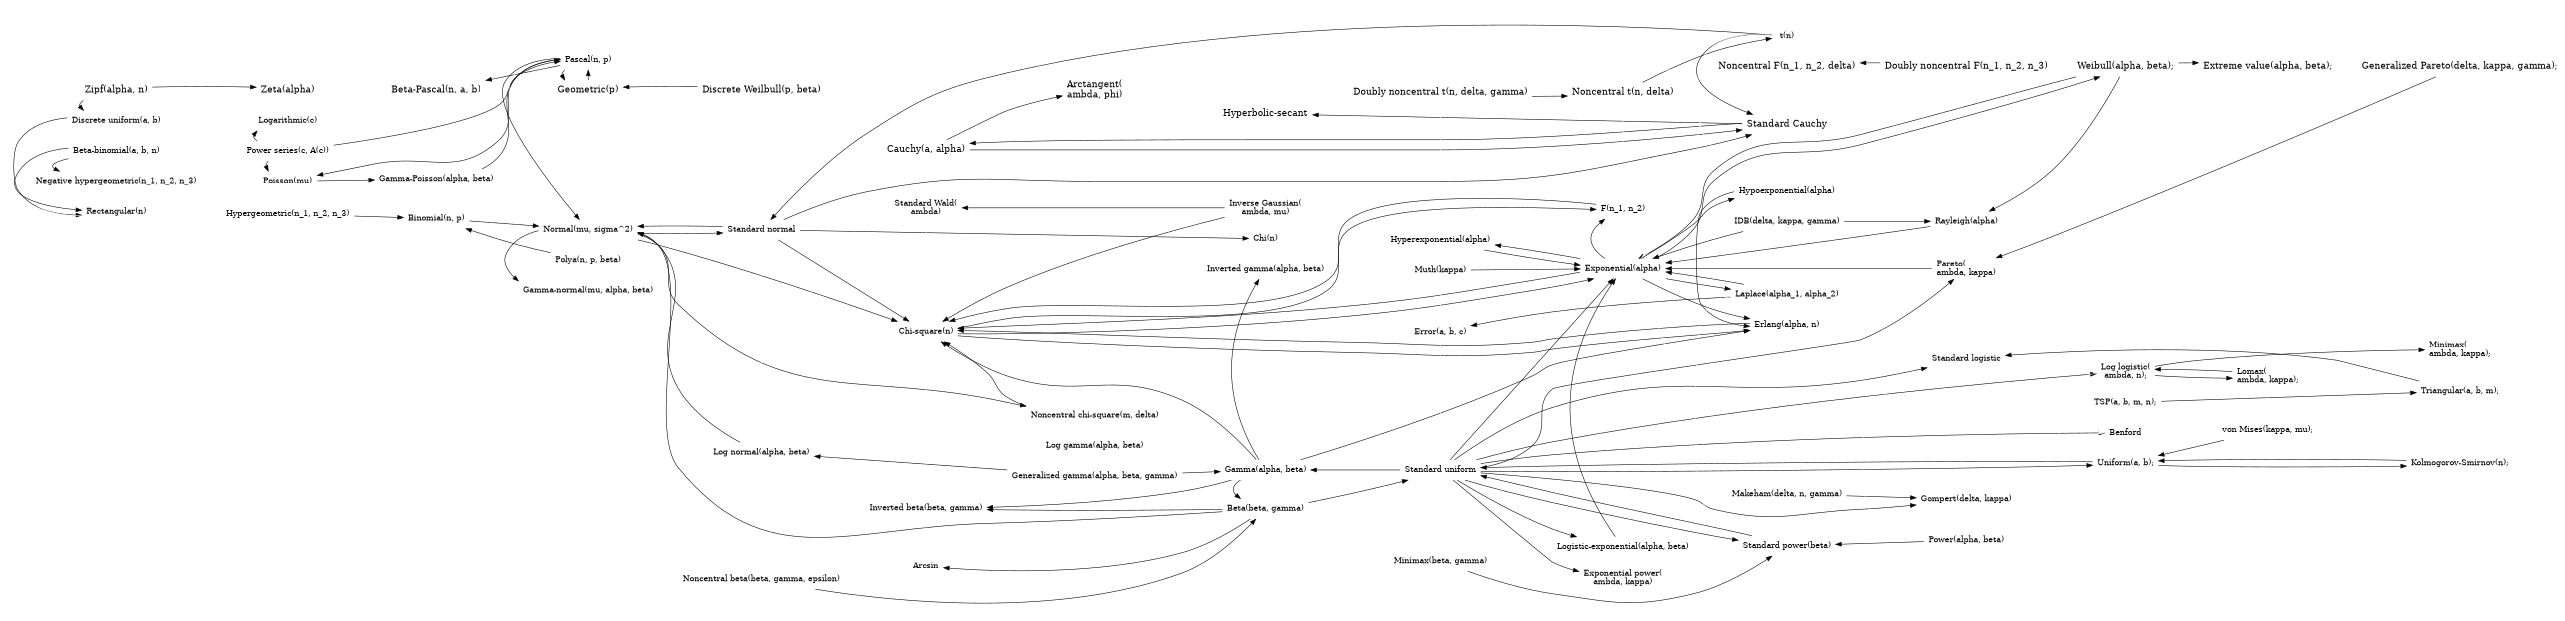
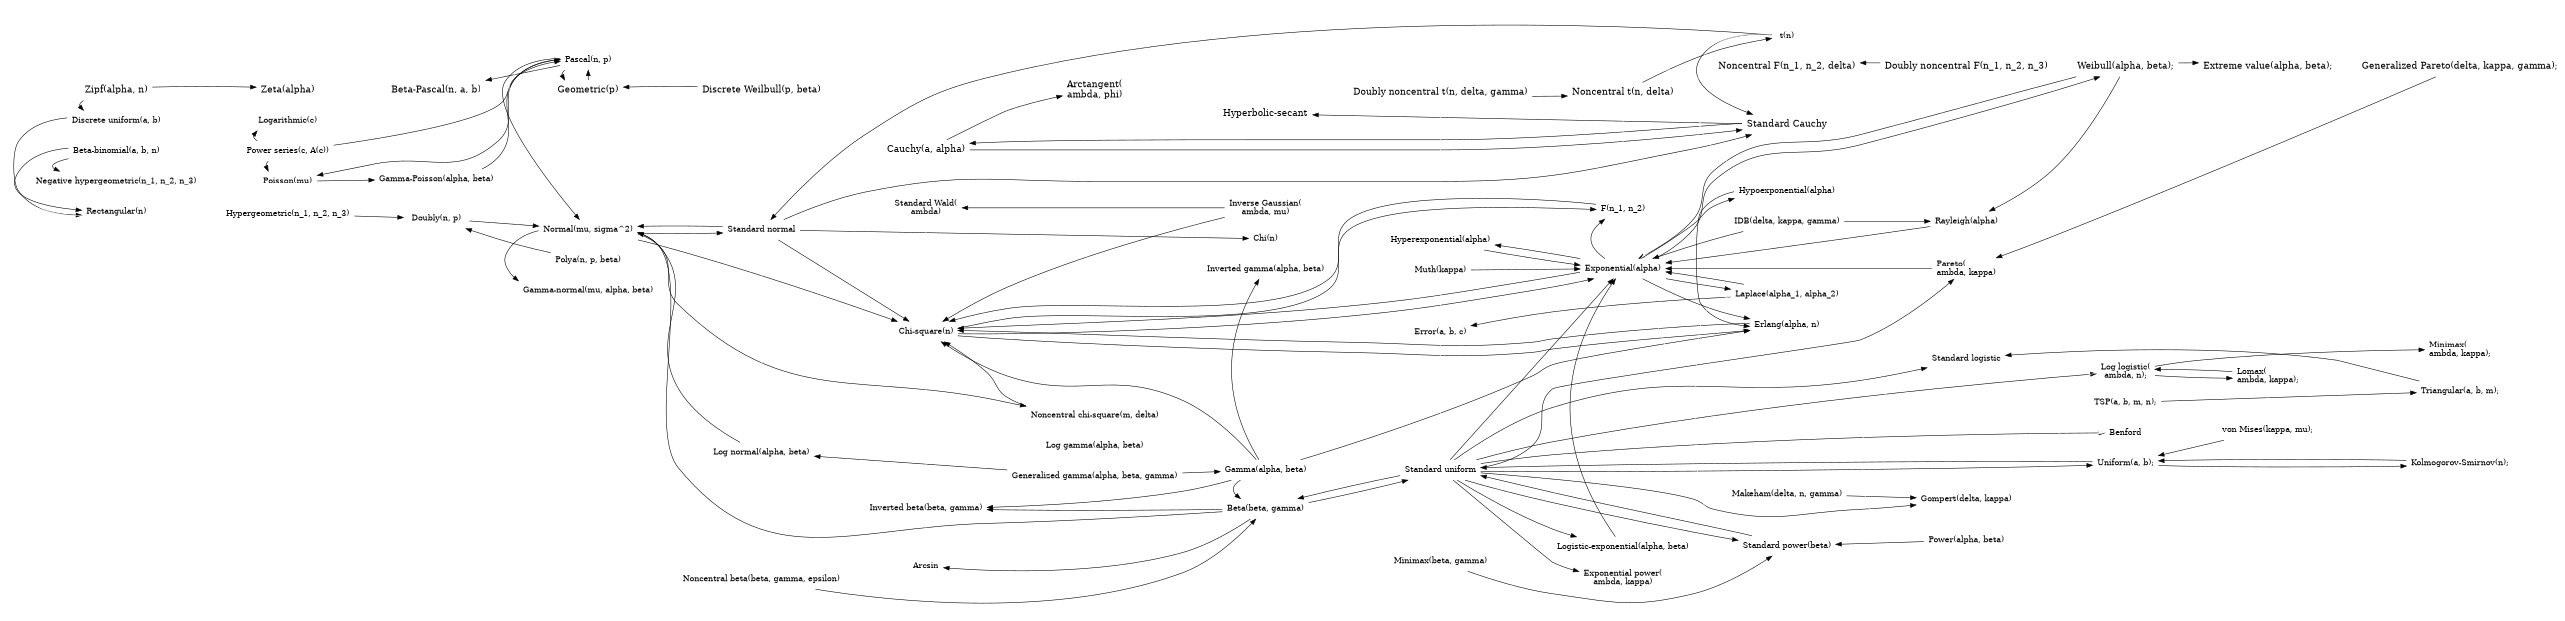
node "Binomial(n, p)": label "Binomial(n, p)" -> "Doubly(n, p)"
edge "Standard uniform" -> "Gamma(alpha, beta)": now "Standard uniform" -> "Beta(beta, gamma)"
